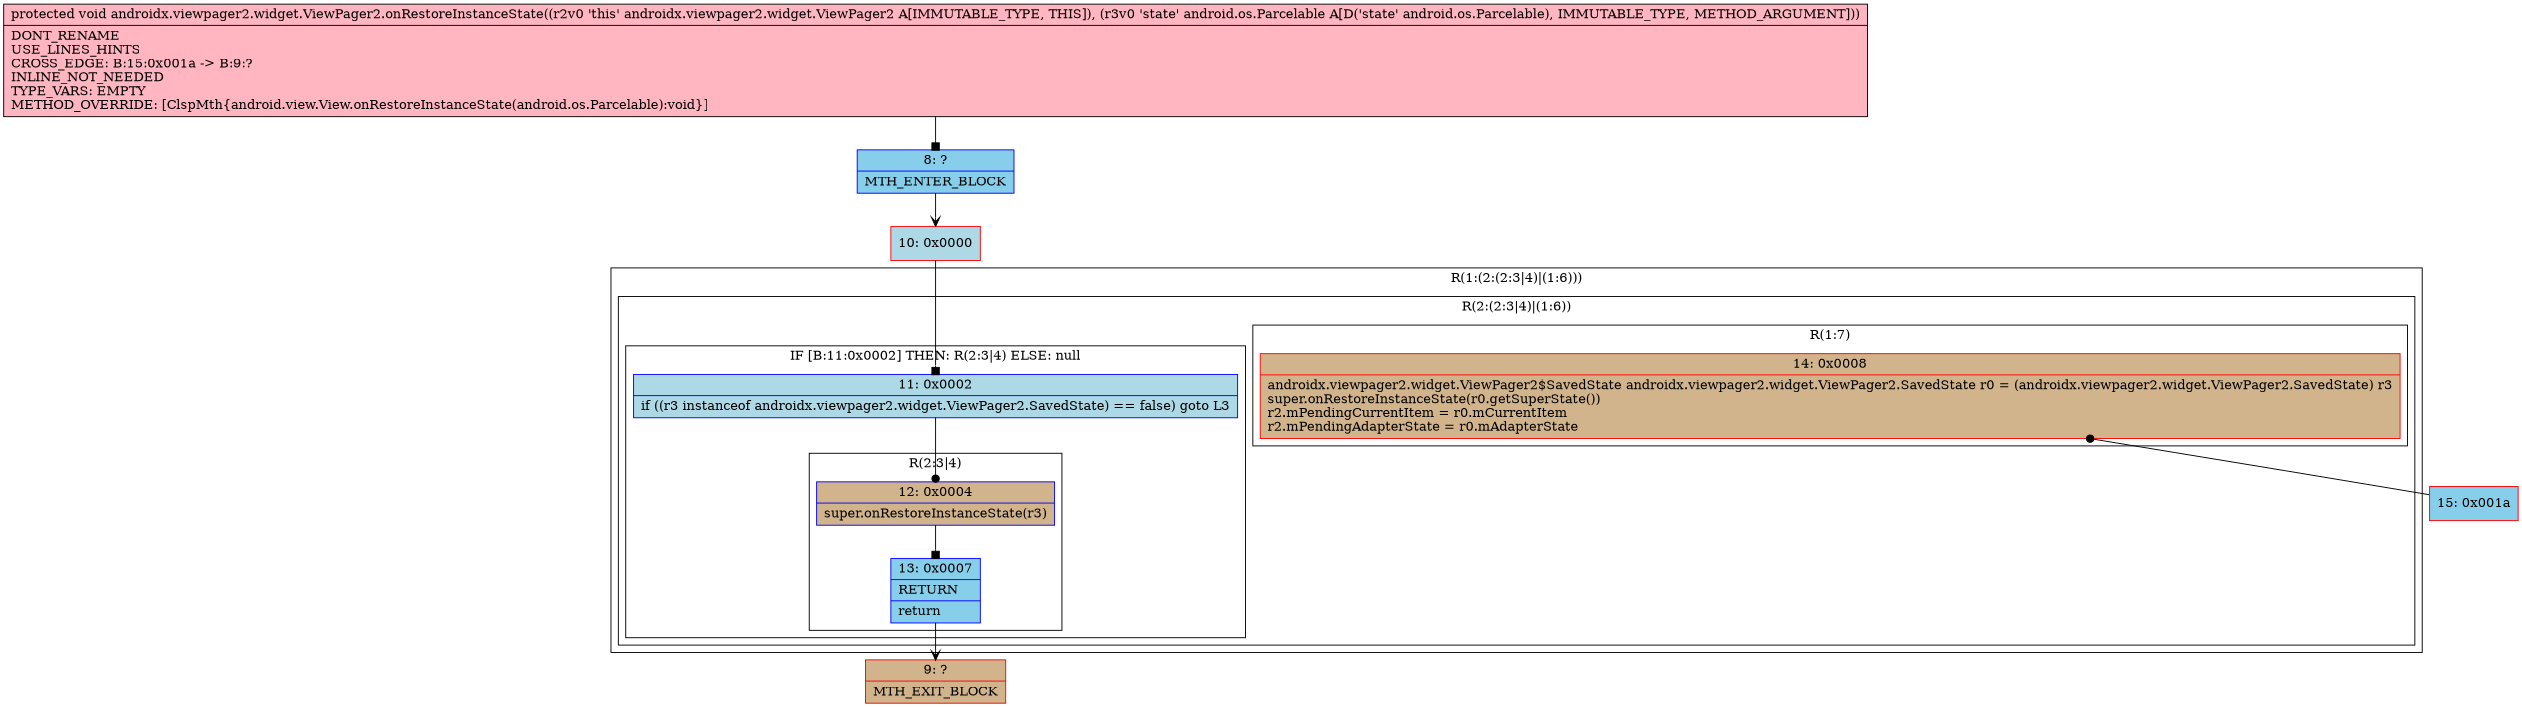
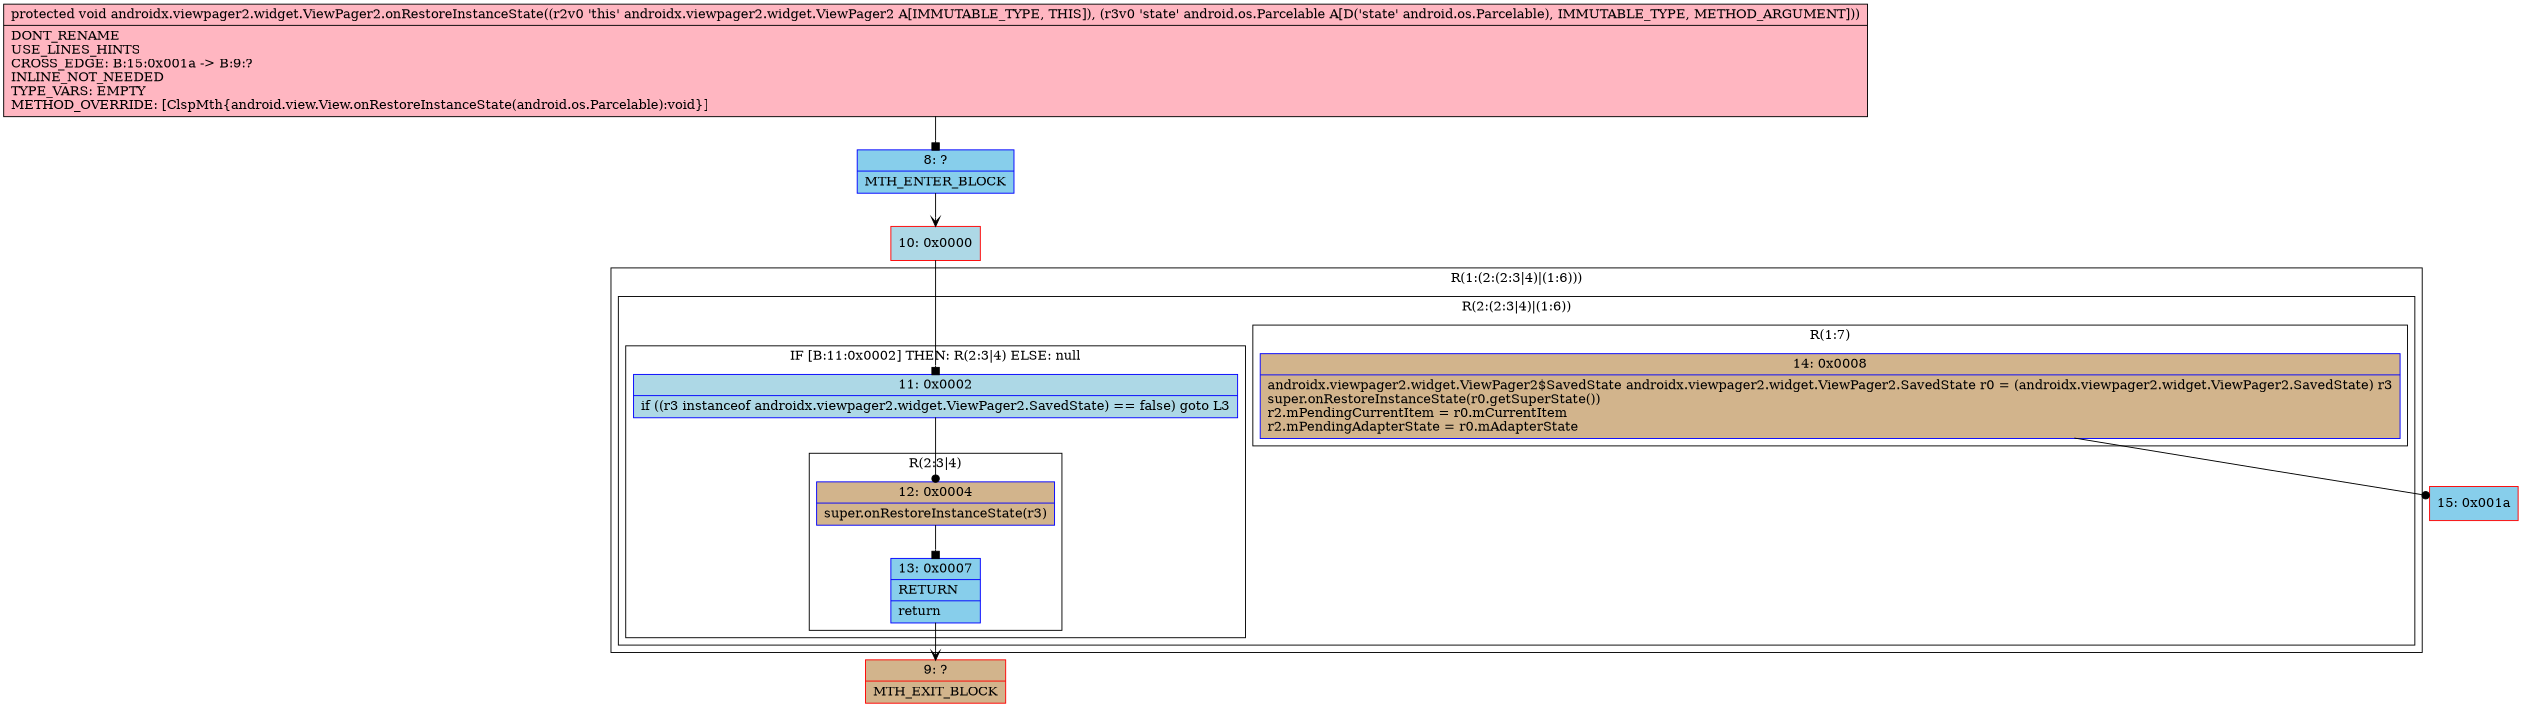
node "14: 0x0008": color red -> blue
edge "15: 0x001a" -> "14: 0x0008": reversed
